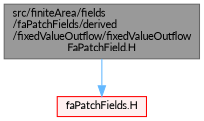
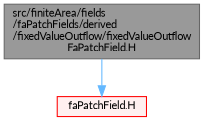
node "faPatchFields.H": label "faPatchFields.H" -> "faPatchField.H"
